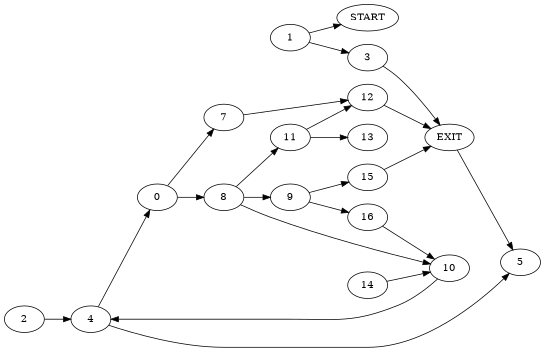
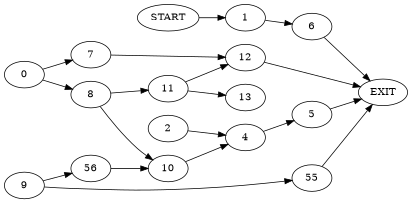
edge "1" -> "START": reversed
node "3": label "3" -> "6"
node "15": label "15" -> "55"
edge "8" -> "9": removed
edge "EXIT" -> "5": reversed
node "16": label "16" -> "56"
edge "4" -> "0": removed
node "14": removed
